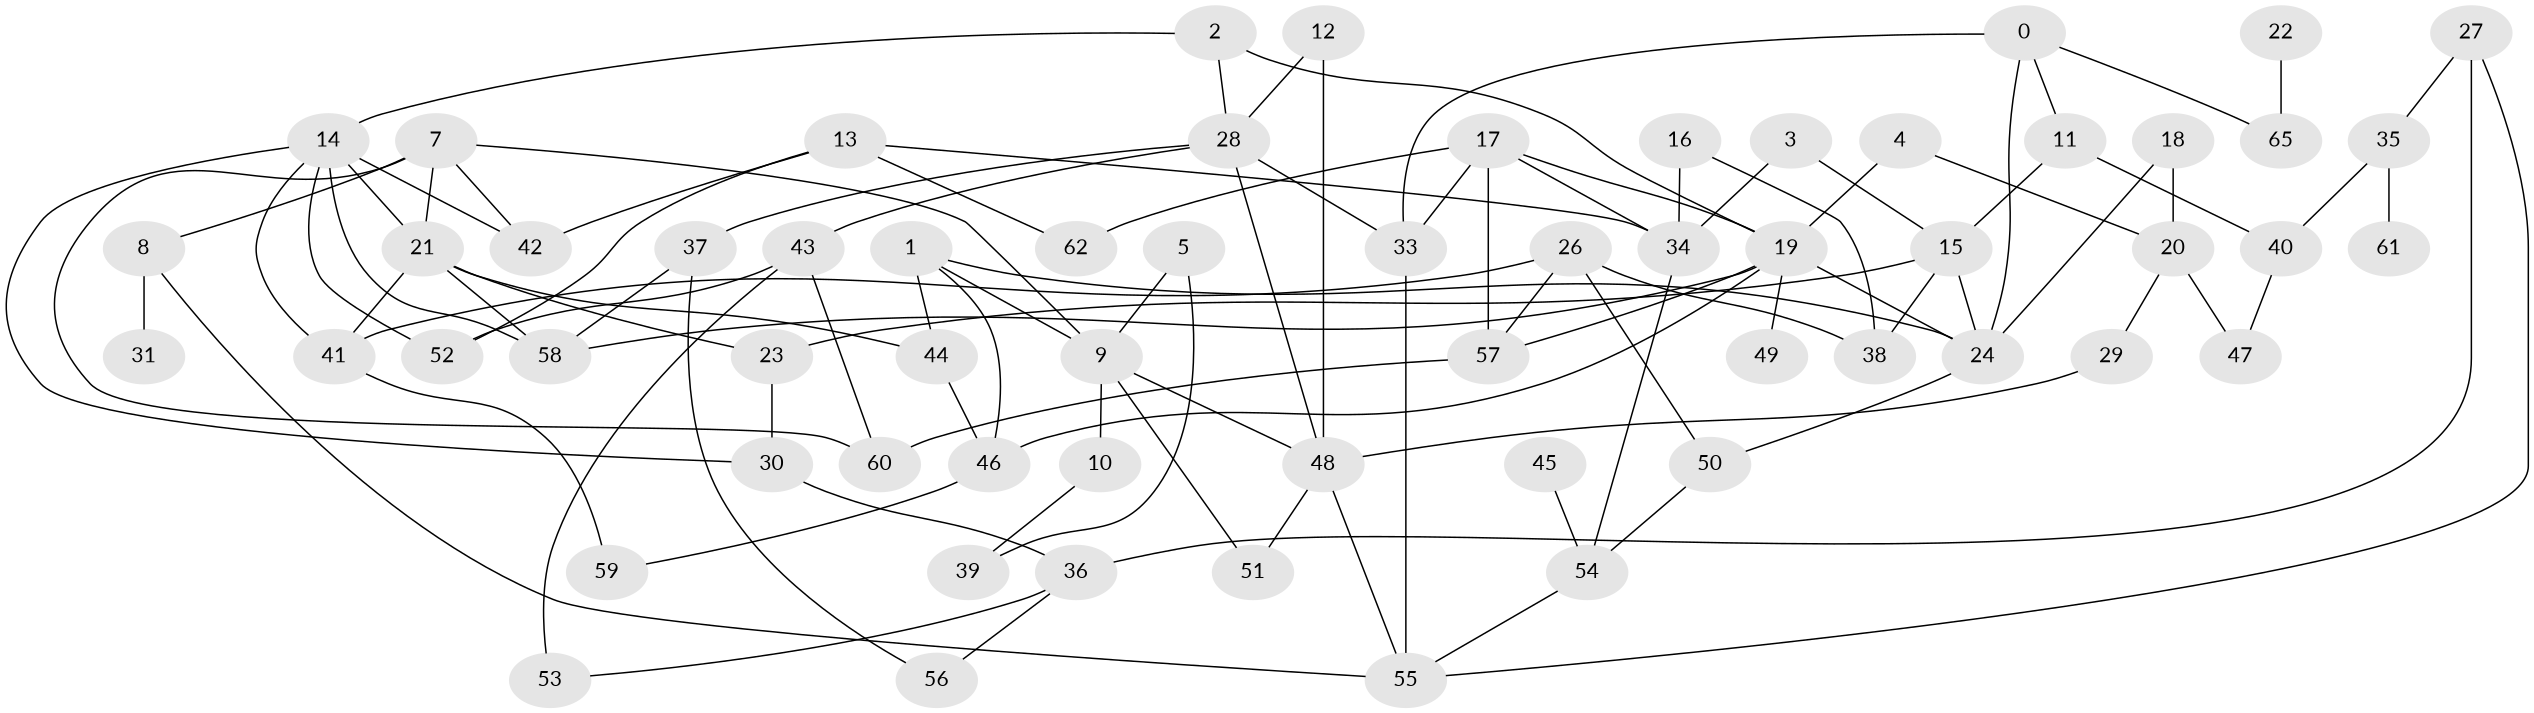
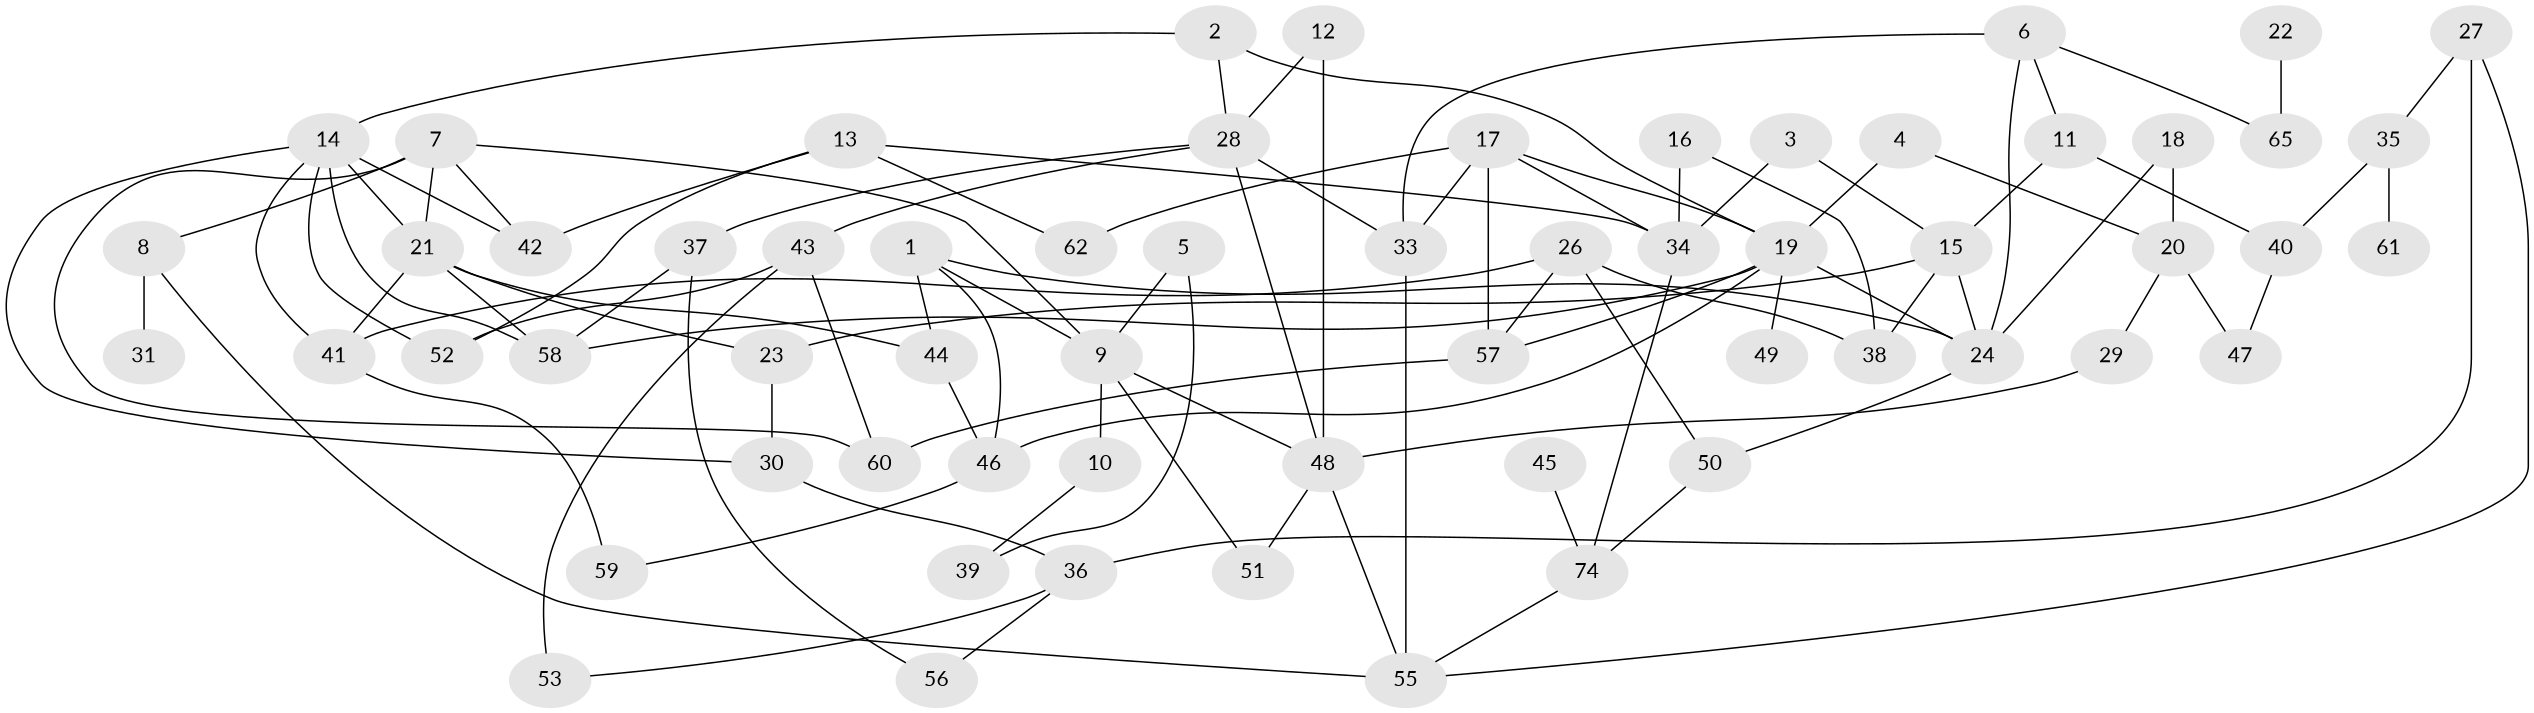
node "0": label "0" -> "6"
node "54": label "54" -> "74"
